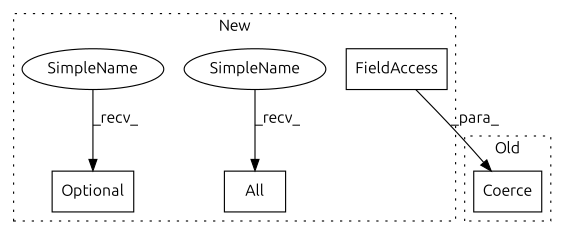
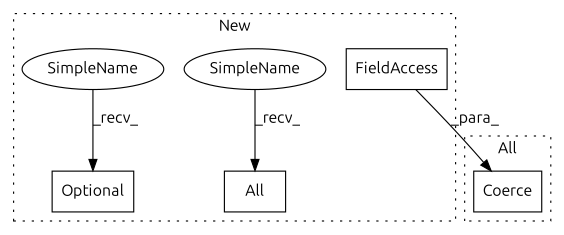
cluster "Old": label "Old" -> "All"
